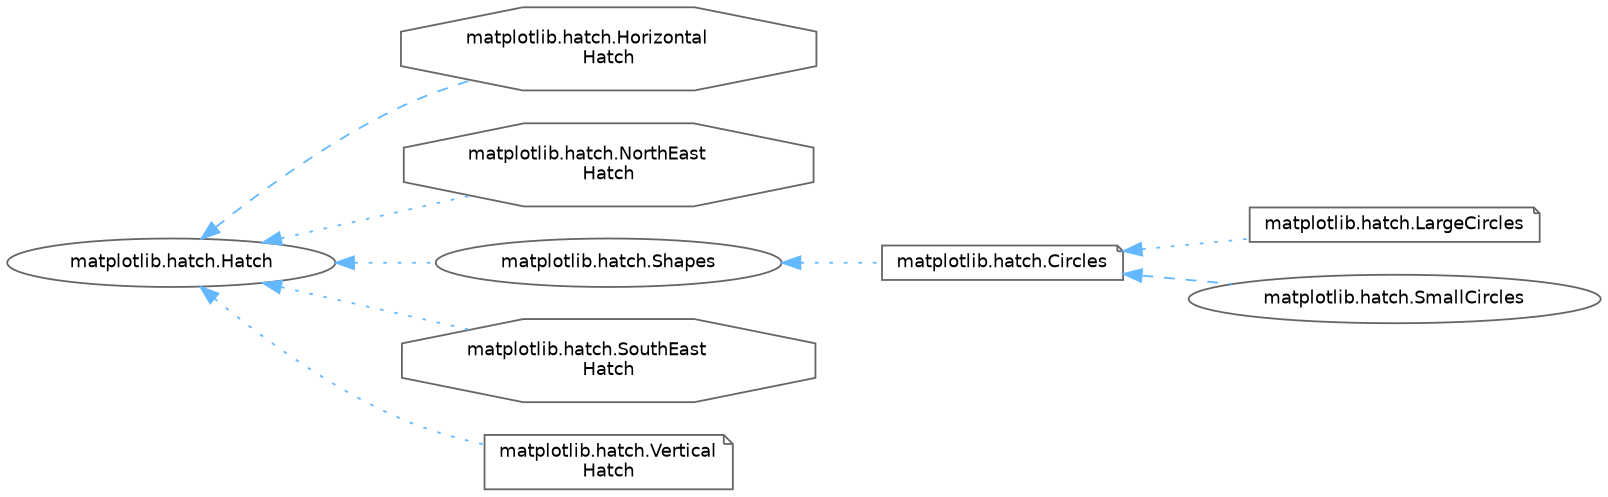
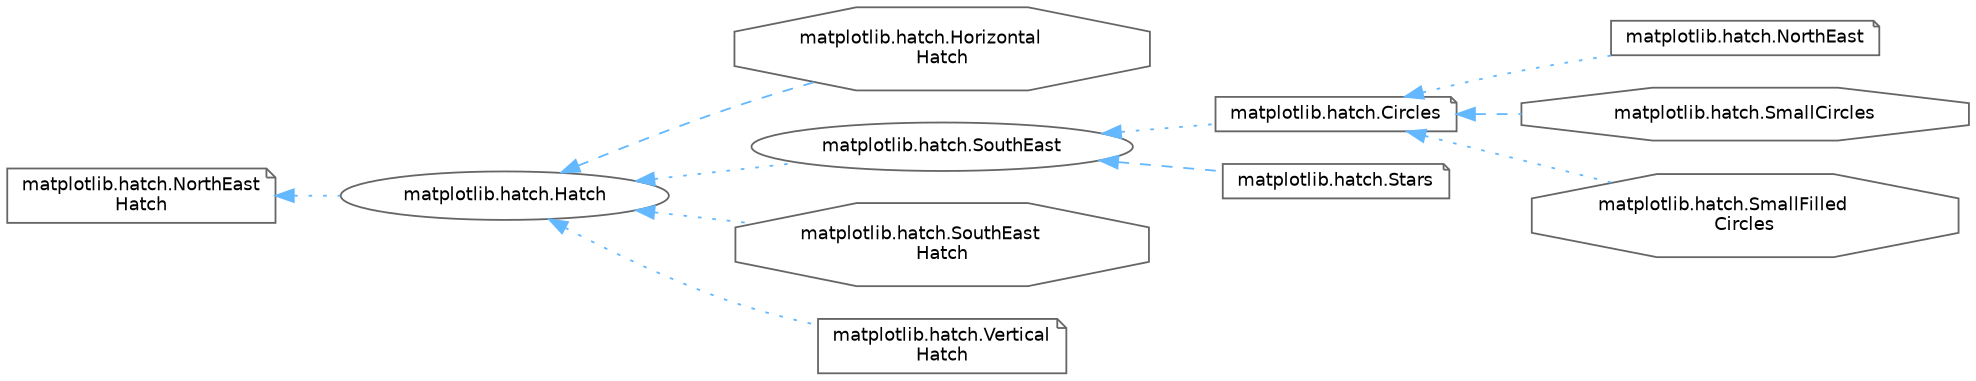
node "matplotlib.hatch.NorthEast Hatch": shape octagon -> note
node "matplotlib.hatch.Stars": added
node "matplotlib.hatch.SmallFilled Circles": added
edge "matplotlib.hatch.NorthEast Hatch" -> "matplotlib.hatch.Hatch": reversed
node "matplotlib.hatch.LargeCircles": label "matplotlib.hatch.LargeCircles" -> "matplotlib.hatch.NorthEast"
node "matplotlib.hatch.Shapes": label "matplotlib.hatch.Shapes" -> "matplotlib.hatch.SouthEast"
node "matplotlib.hatch.SmallCircles": shape ellipse -> octagon
